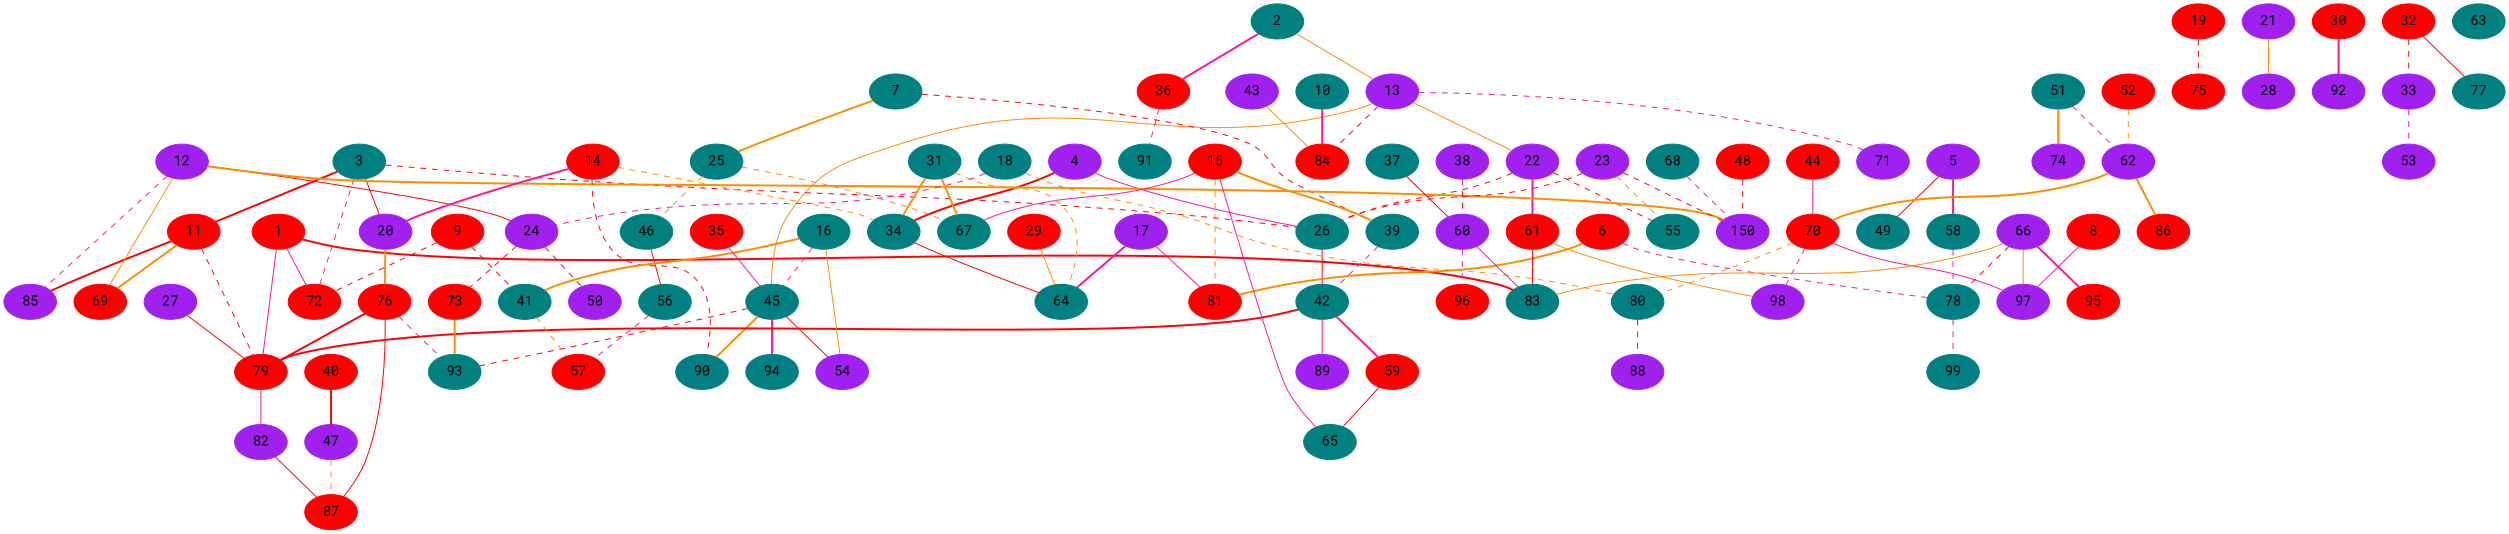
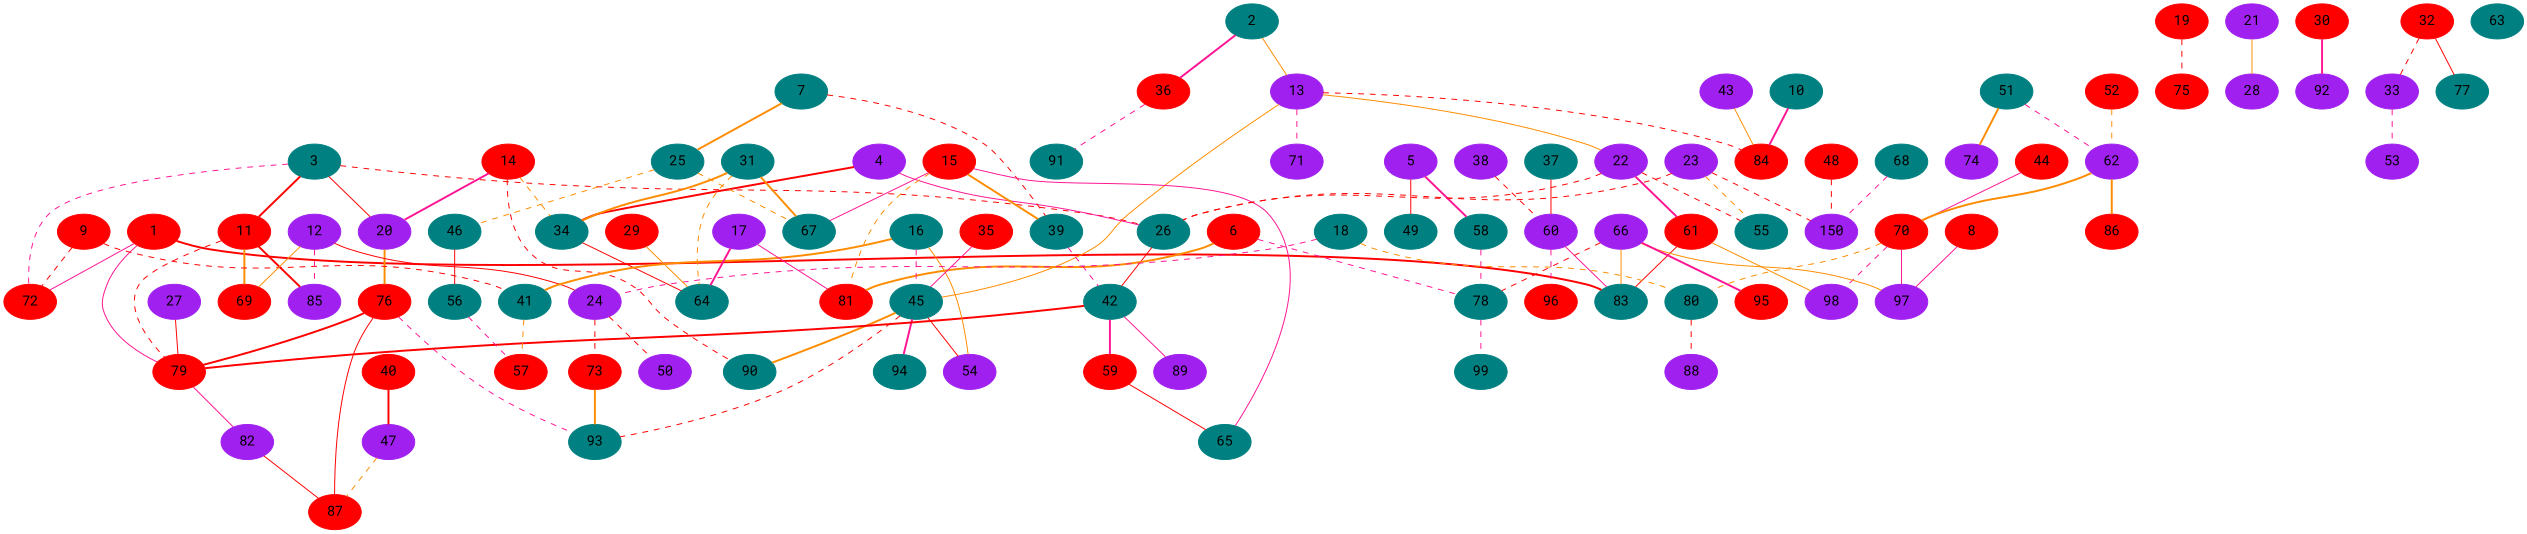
edge "12" -- "150": removed
